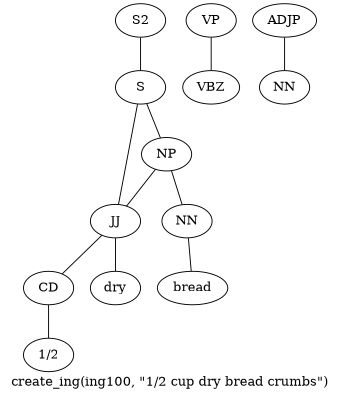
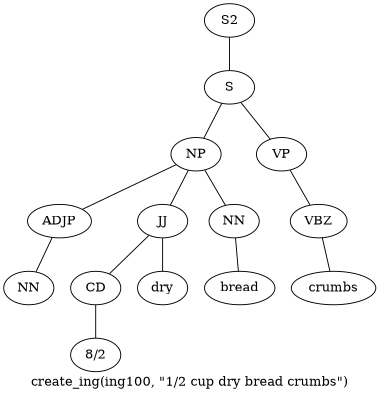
edge "S" -- "JJ": now "S" -- "VP"
edge "NP" -- "ADJP": added
node "crumbs": added
node "1/2": label "1/2" -> "8/2"
